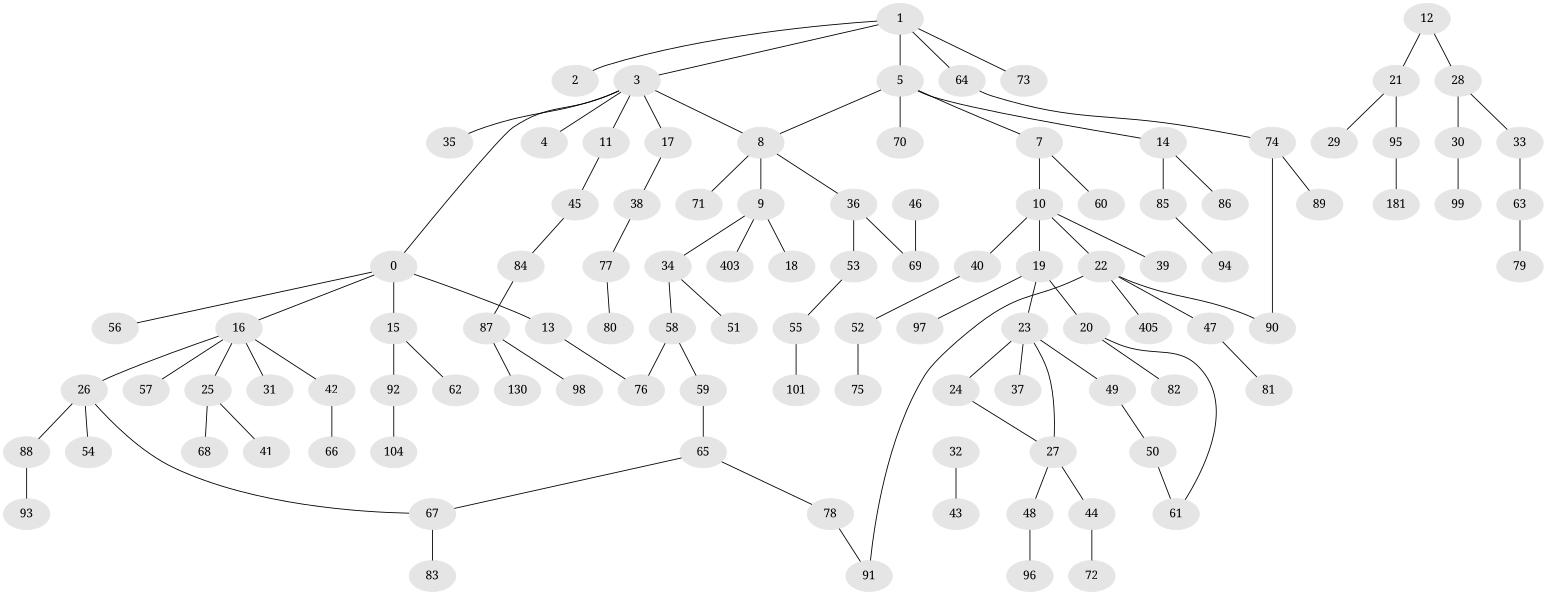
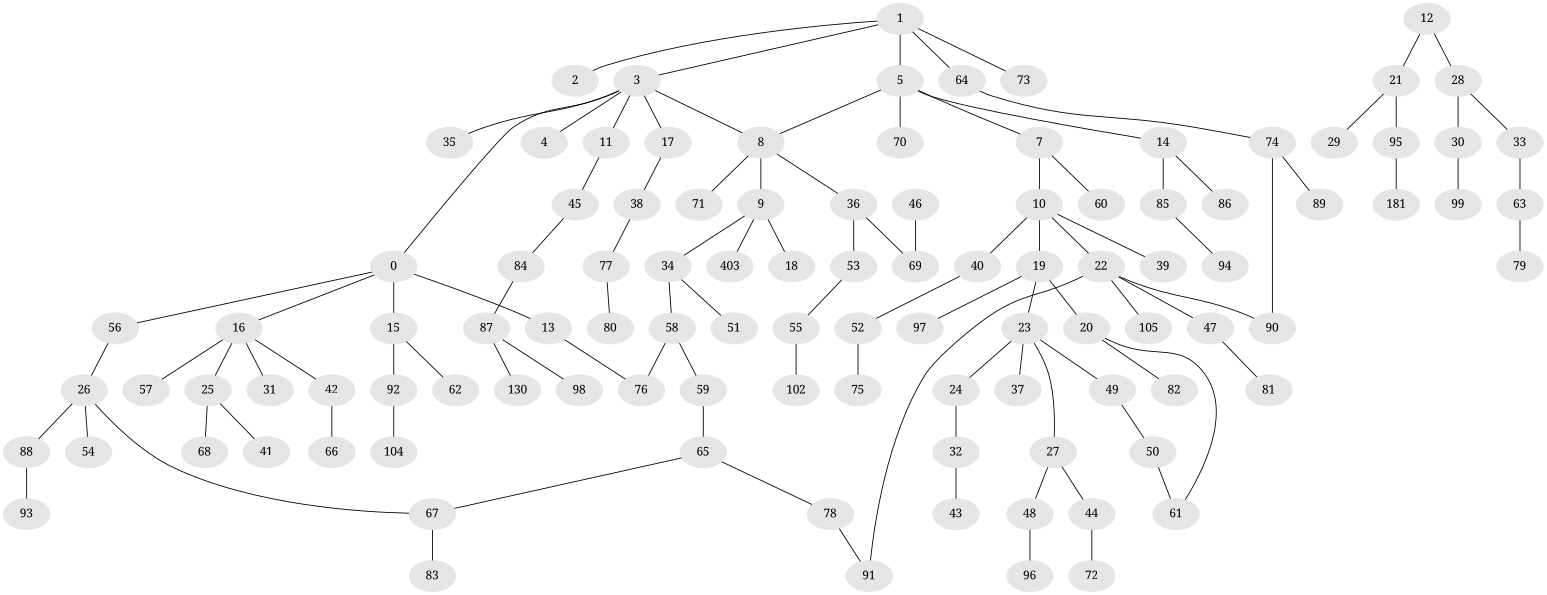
node "405": label "405" -> "105"
edge "16" -- "26": now "56" -- "26"
node "101": label "101" -> "102"
edge "24" -- "27": now "24" -- "32"
